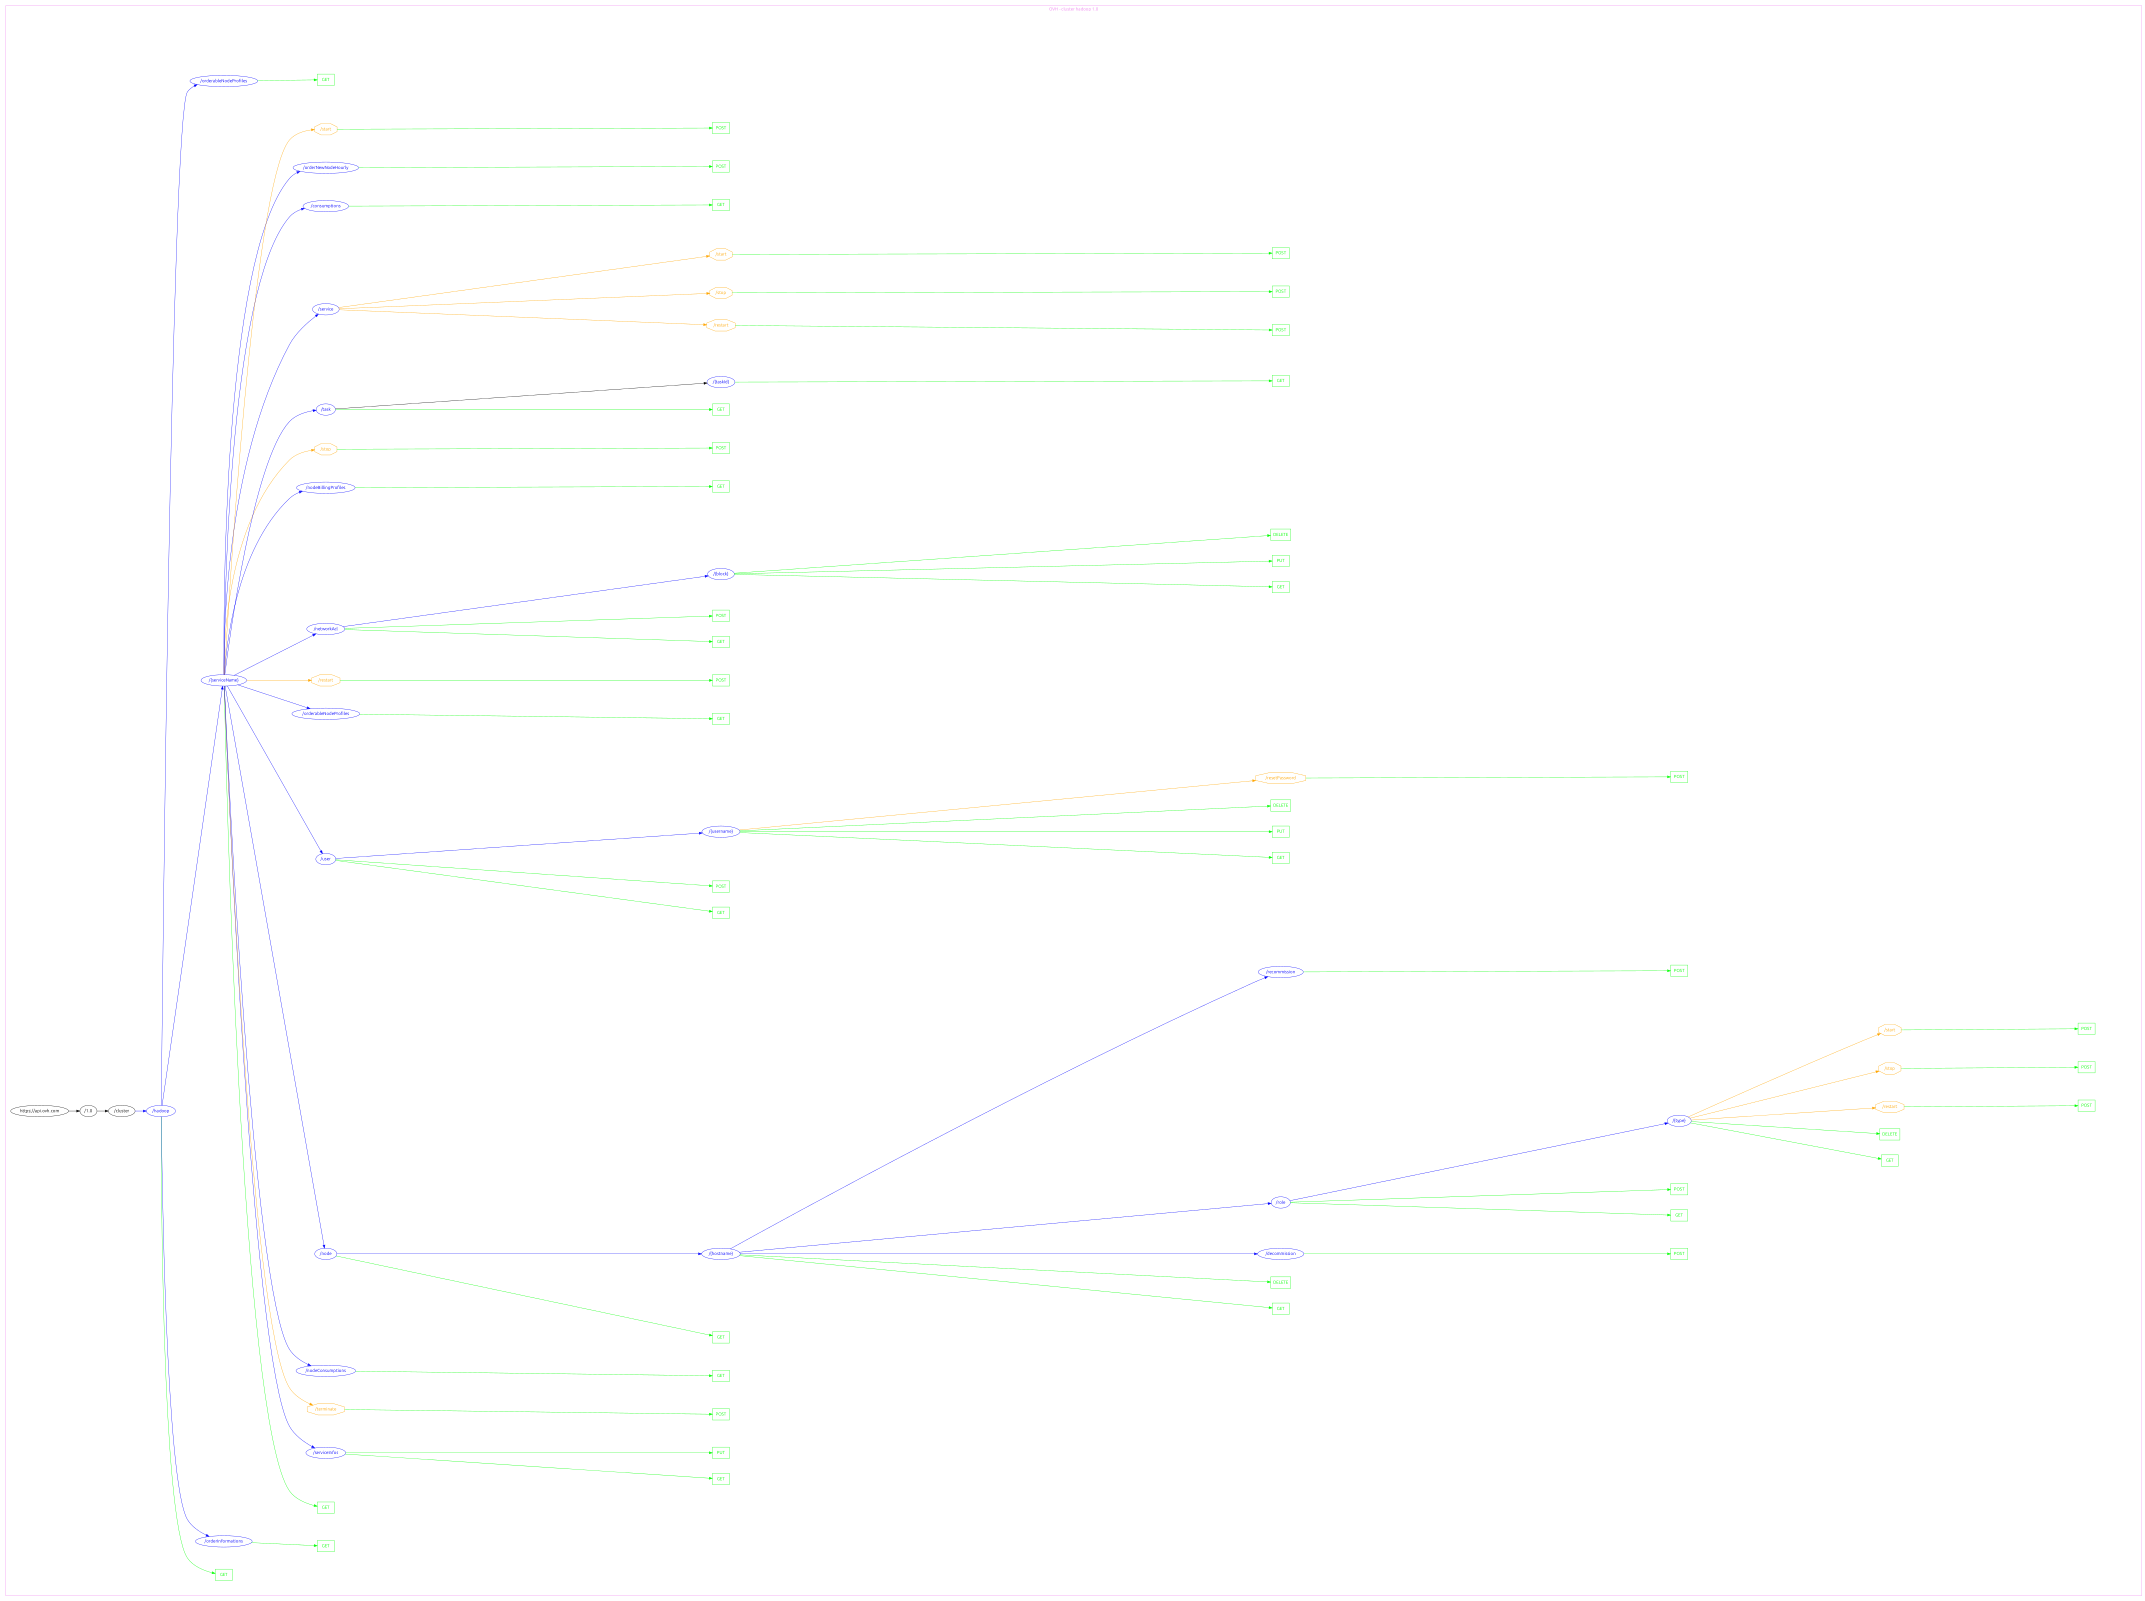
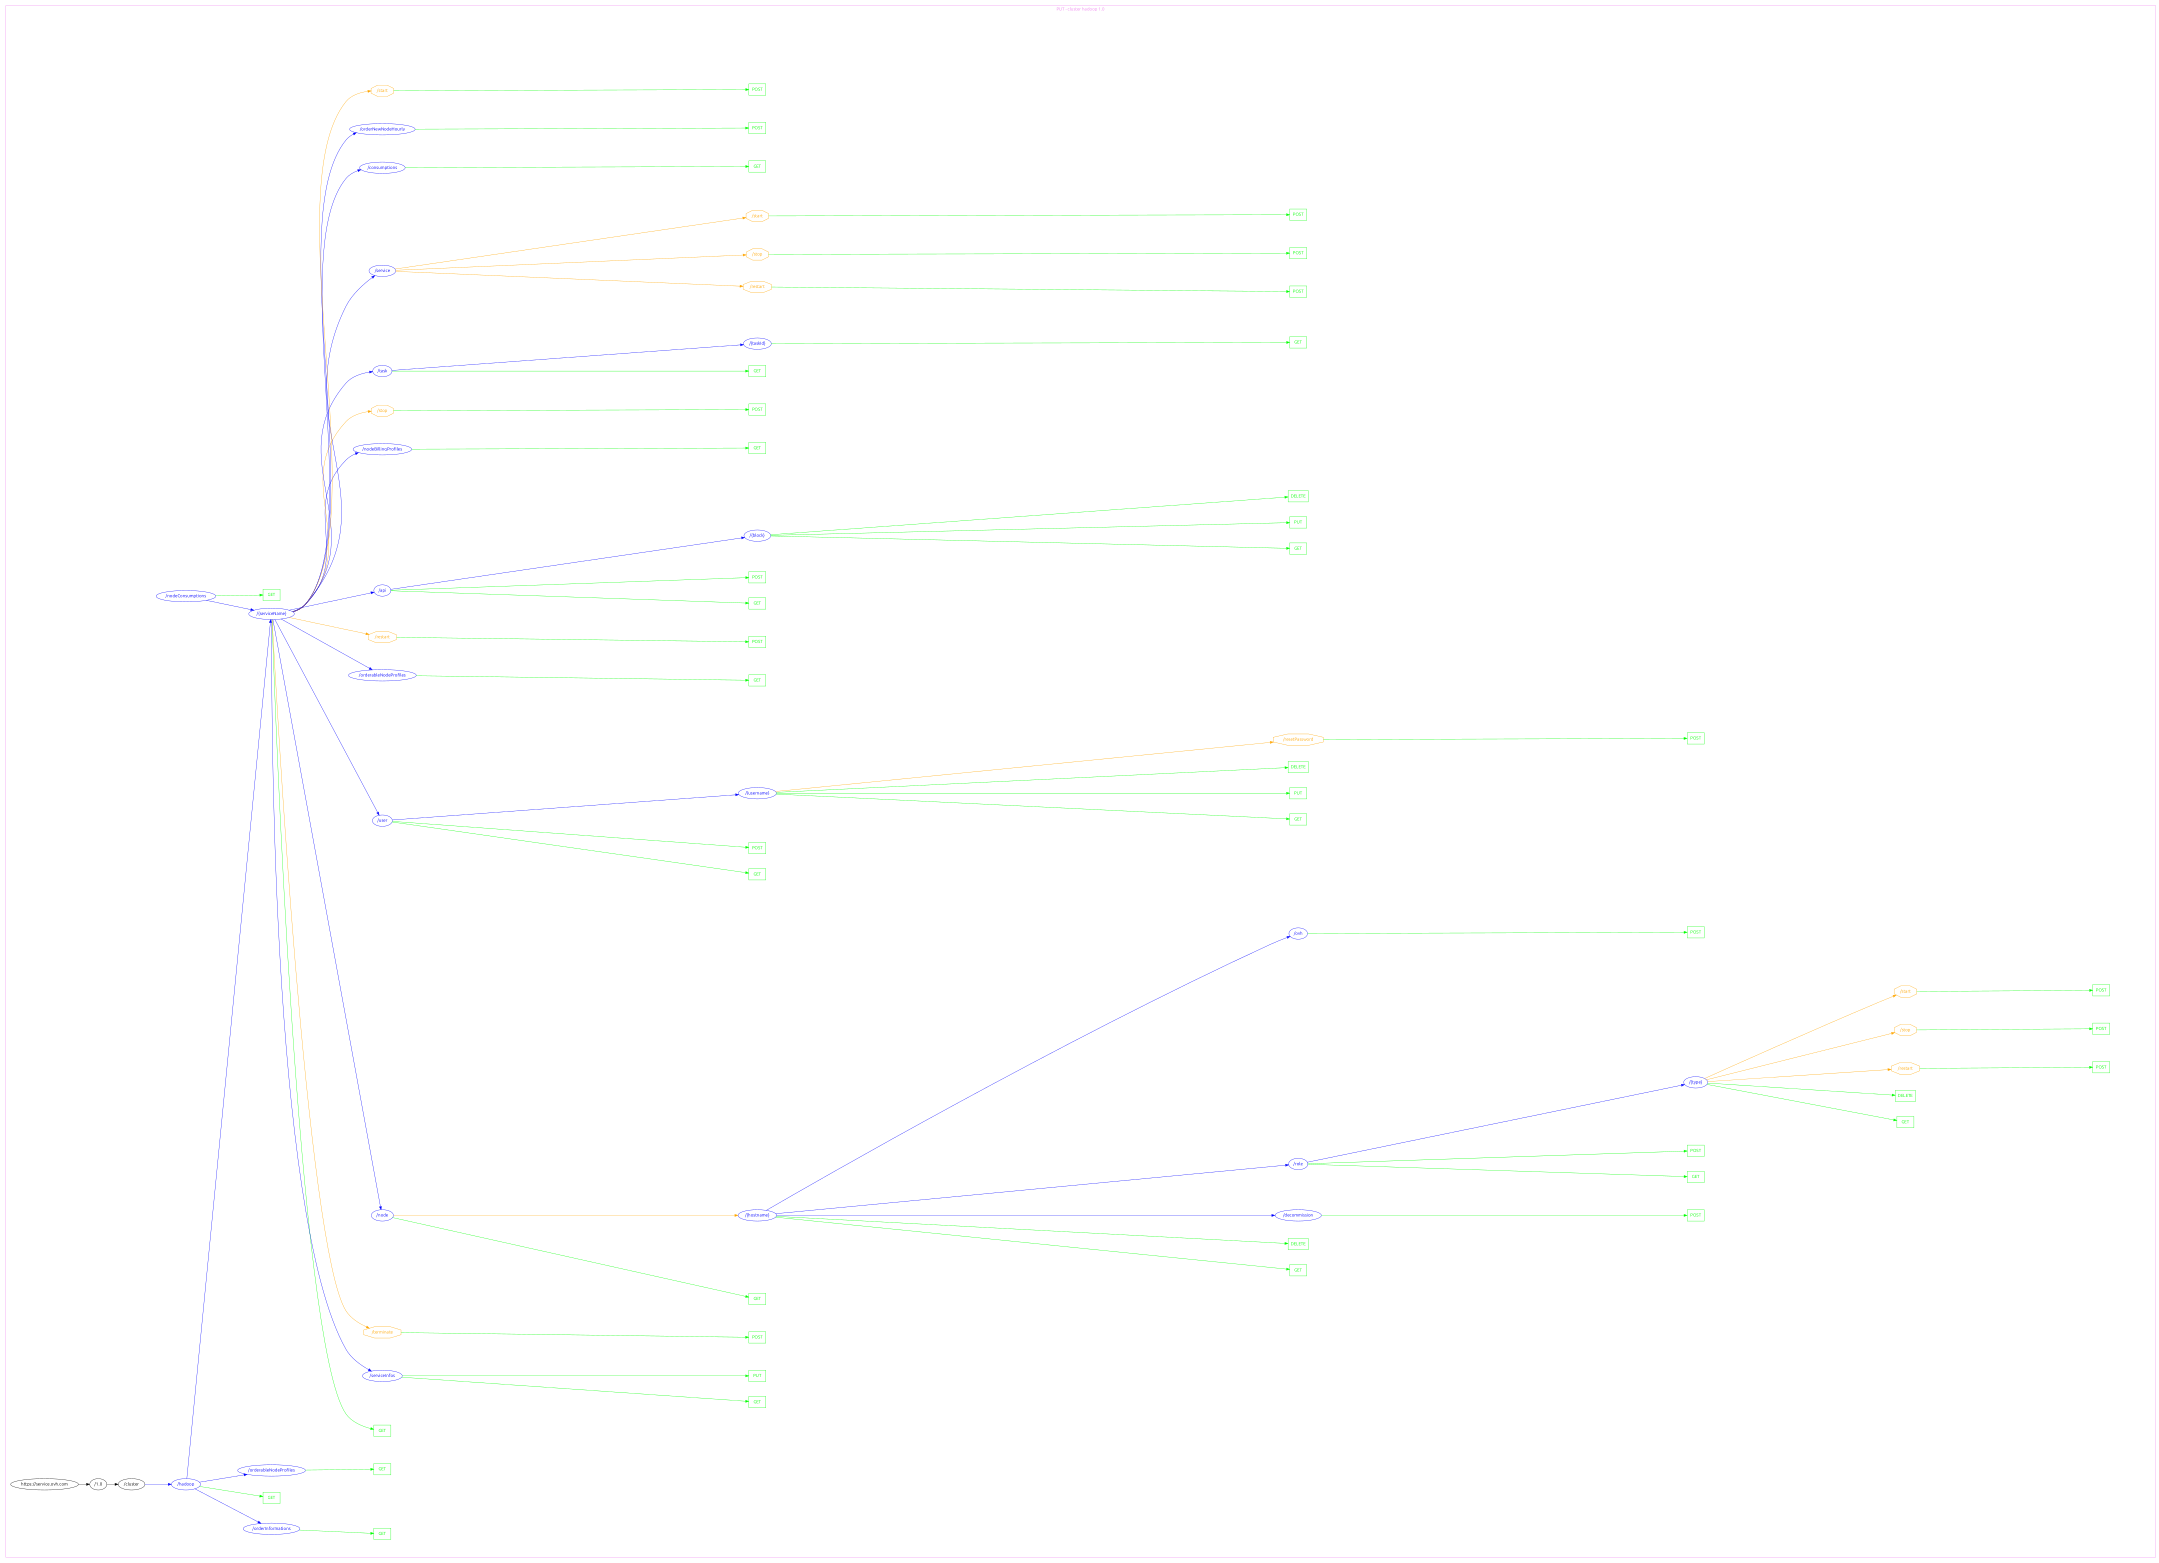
cluster "OVH - cluster hadoop 1.0": label "OVH - cluster hadoop 1.0" -> "PUT - cluster hadoop 1.0"
edge "/task" -> "/{taskId}": color black -> blue
node "/networkAcl": label "/networkAcl" -> "/api"
node "/recommission": label "/recommission" -> "/ovh"
edge "/{serviceName}" -> "/nodeConsumptions": reversed
node "https://api.ovh.com": label "https://api.ovh.com" -> "https://service.ovh.com"
edge "/node" -> "/{hostname}": color blue -> orange
